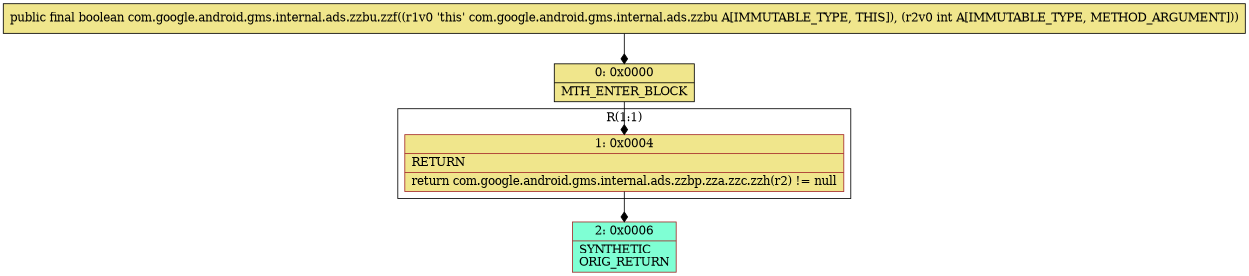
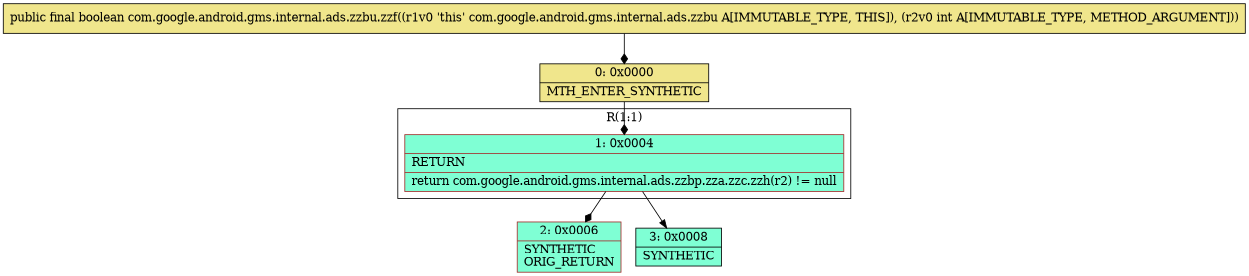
node "0: 0x0000": text "MTH_ENTER_BLOCK" -> "MTH_ENTER_SYNTHETIC"
node "1: 0x0004": fillcolor khaki -> aquamarine
node "3: 0x0008": added
